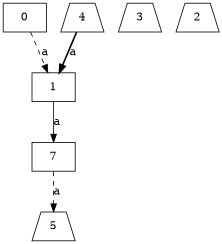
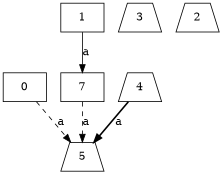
edge "0" -> "1": now "0" -> "5"
edge "4" -> "1": now "4" -> "5"
